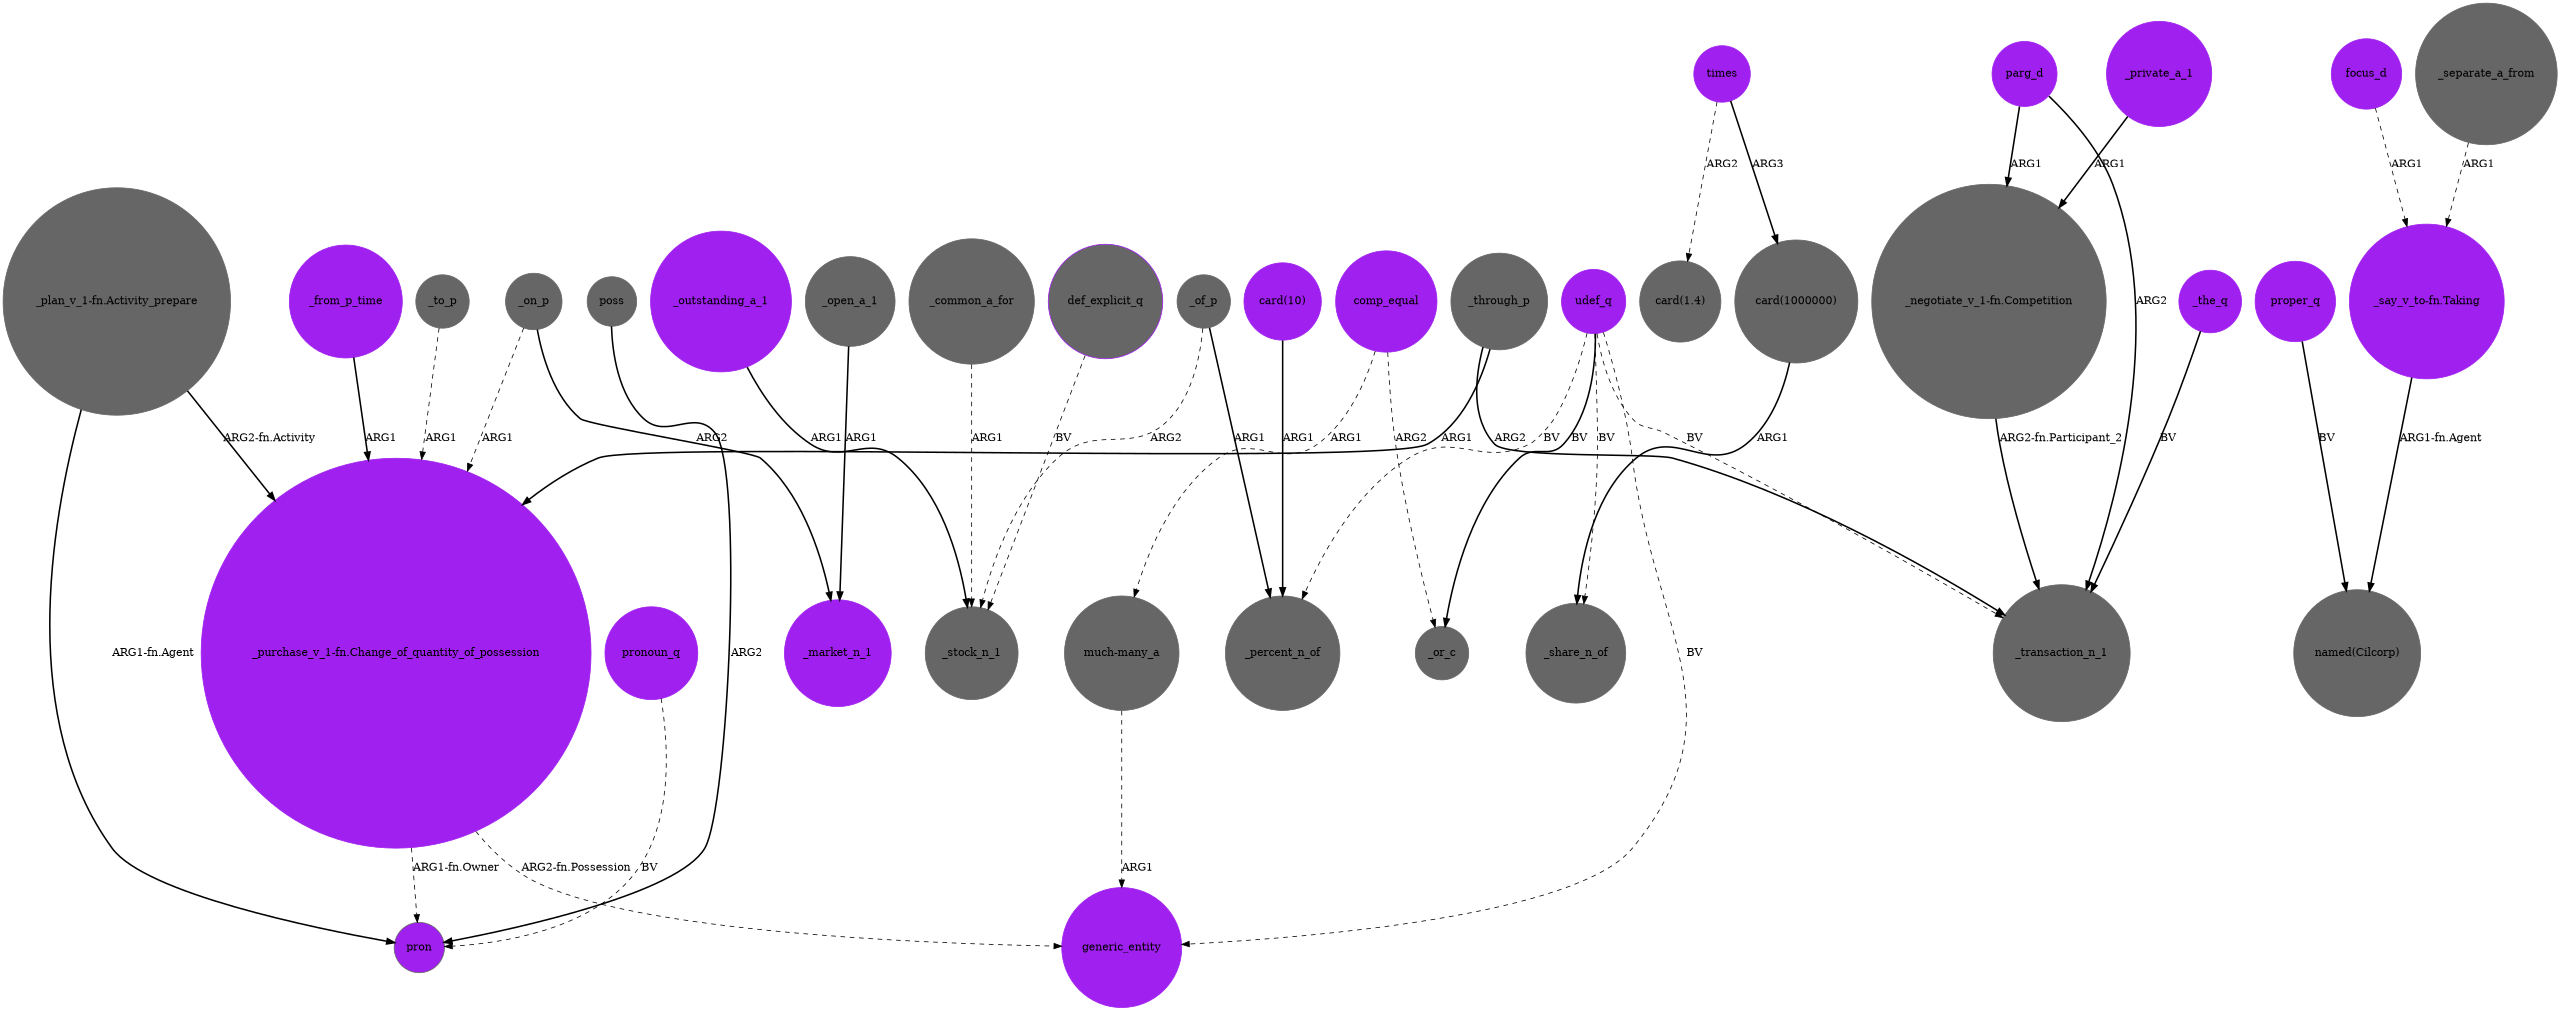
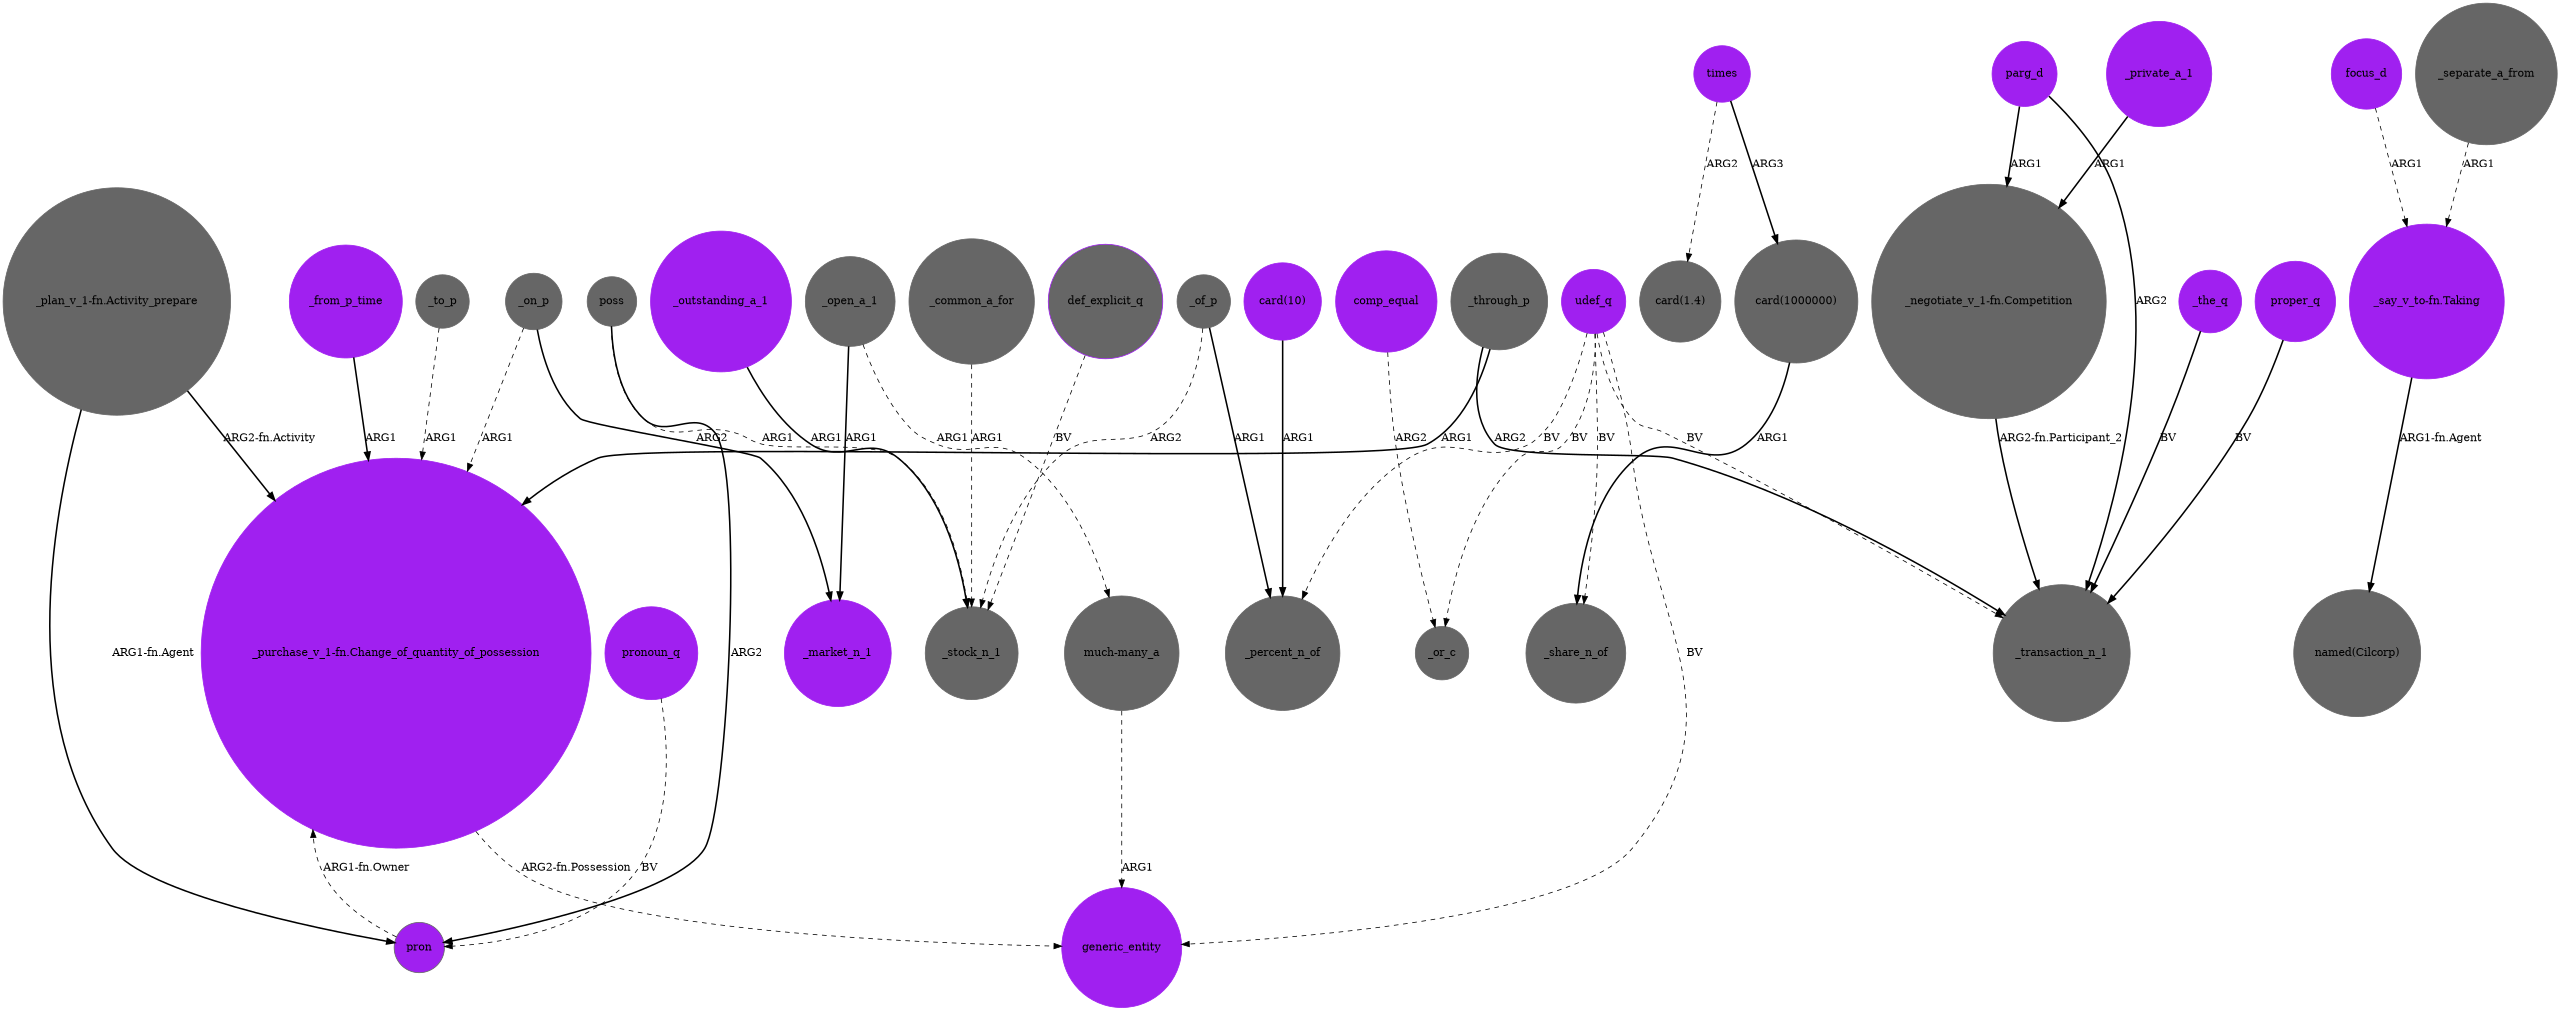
edge "poss" -> "_stock_n_1": added, label "ARG1"
edge "comp_equal" -> "much-many_a": now "_open_a_1" -> "much-many_a"
edge "proper_q" -> "named(Cilcorp)": now "proper_q" -> "_transaction_n_1"
edge "udef_q" -> "_or_c": style bold -> dashed
edge "_purchase_v_1-fn.Change_of_quantity_of_possession" -> "pron": reversed
